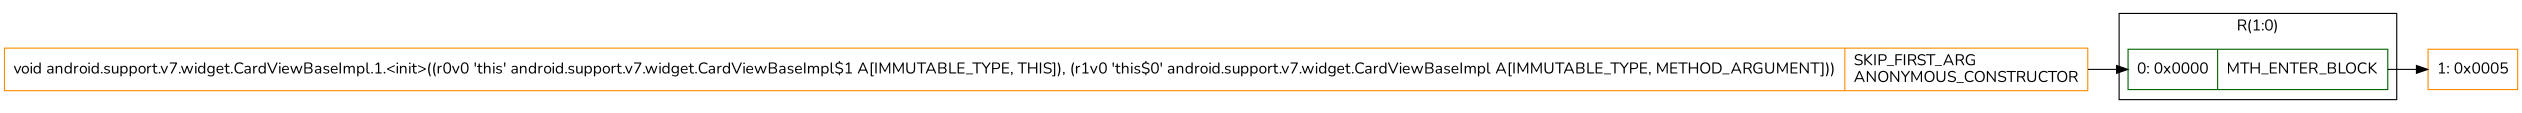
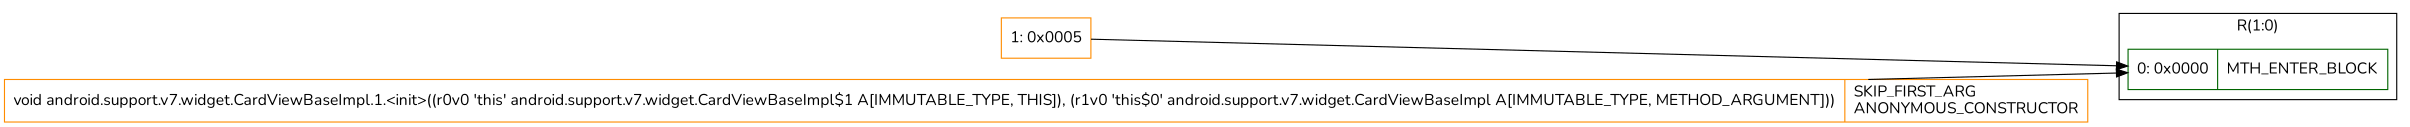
edge "0: 0x0000" -> "1: 0x0005": reversed
